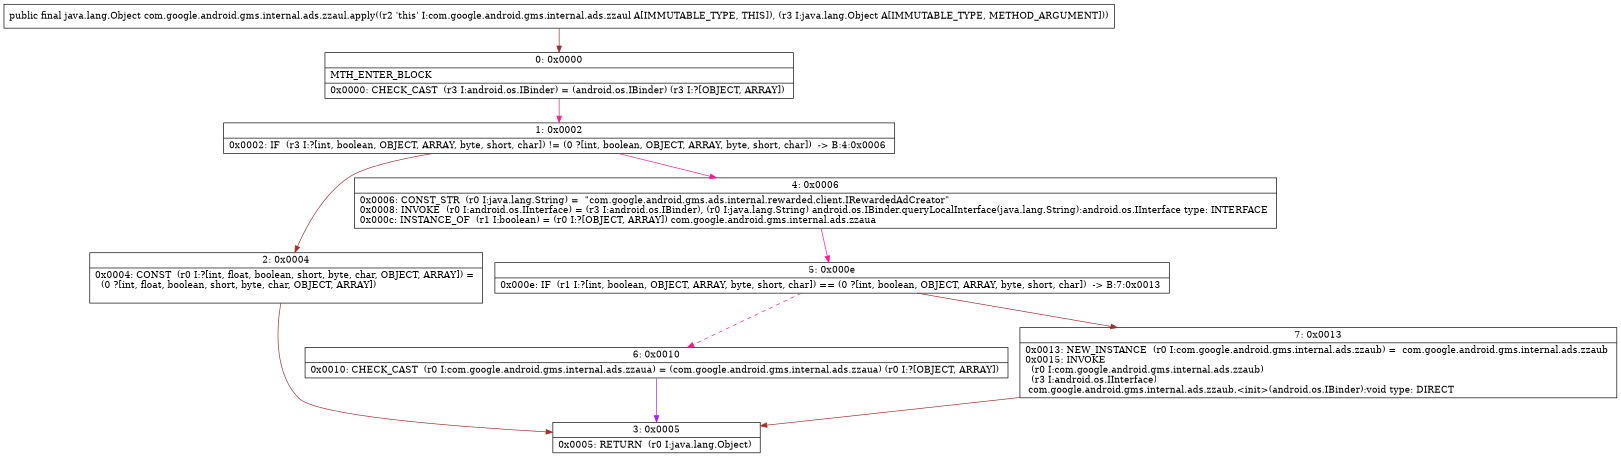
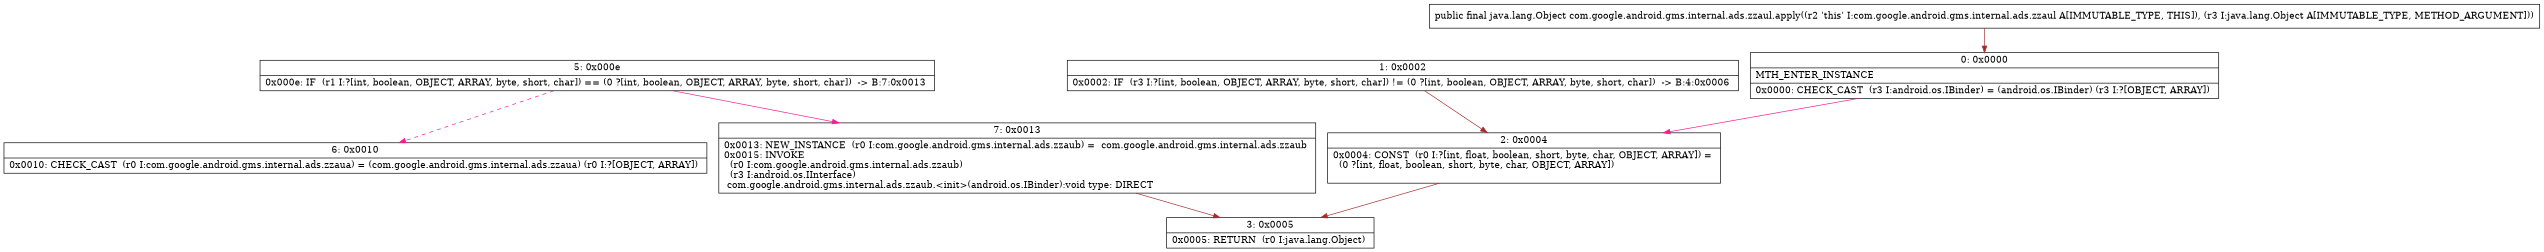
node "0: 0x0000": text "MTH_ENTER_BLOCK" -> "MTH_ENTER_INSTANCE"
edge "0: 0x0000" -> "1: 0x0002": now "0: 0x0000" -> "2: 0x0004"
node "4: 0x0006": removed
edge "5: 0x000e" -> "7: 0x0013": color brown -> deeppink
edge "6: 0x0010" -> "3: 0x0005": removed
